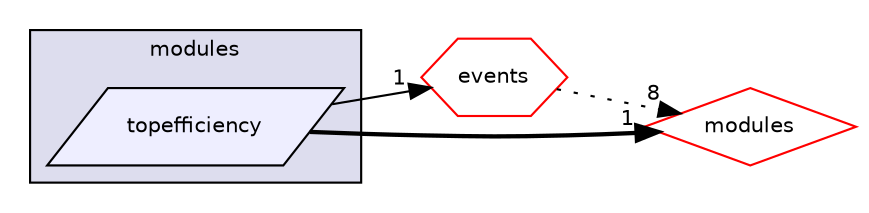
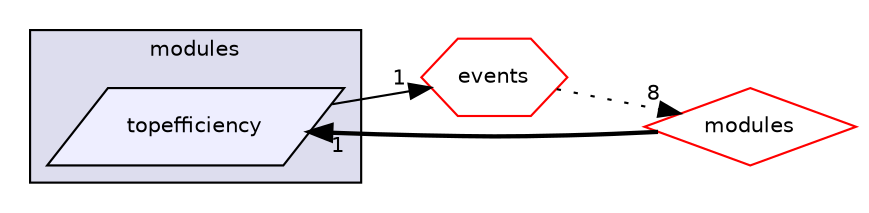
edge "topefficiency" -> "modules": reversed
